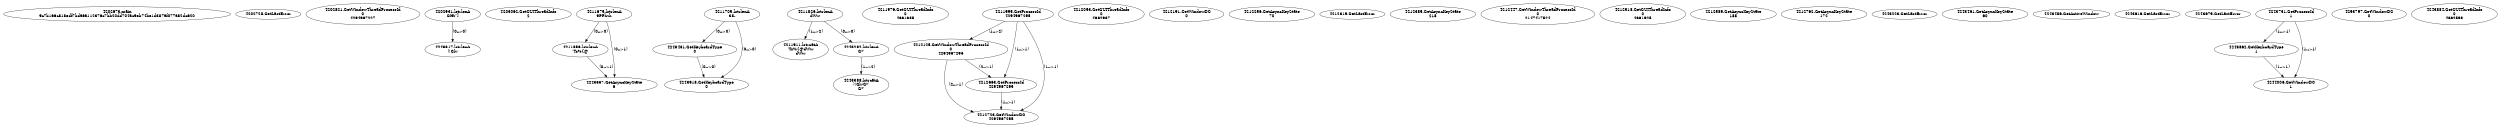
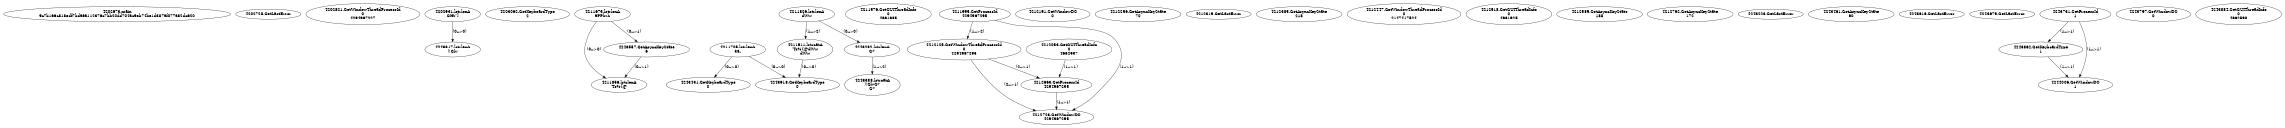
node "4203062.GetGUIThreadInfo 2": label "4203062.GetGUIThreadInfo 2" -> "4203062.GetKeyboardType 2"
node "4243486.GetActiveWindow": removed
node "4253797.GetWindowDC 0": label "4253797.GetWindowDC 0" -> "4243797.GetWindowDC 0"
edge "4211995.GetProcessId 4294967295" -> "4212663.GetProcessId 4294967295": now "4212053.GetGUIThreadInfo 0 4662937" -> "4212663.GetProcessId 4294967295"
edge "4211856.lstrlenA 'Ts%{@" -> "4243557.GetAsyncKeyState 6": reversed
edge "4243431.GetKeyboardType 0" -> "4243918.GetKeyboardType 0": now "4211911.lstrcatA 'Ts%{@dWw dWw" -> "4243918.GetKeyboardType 0"
